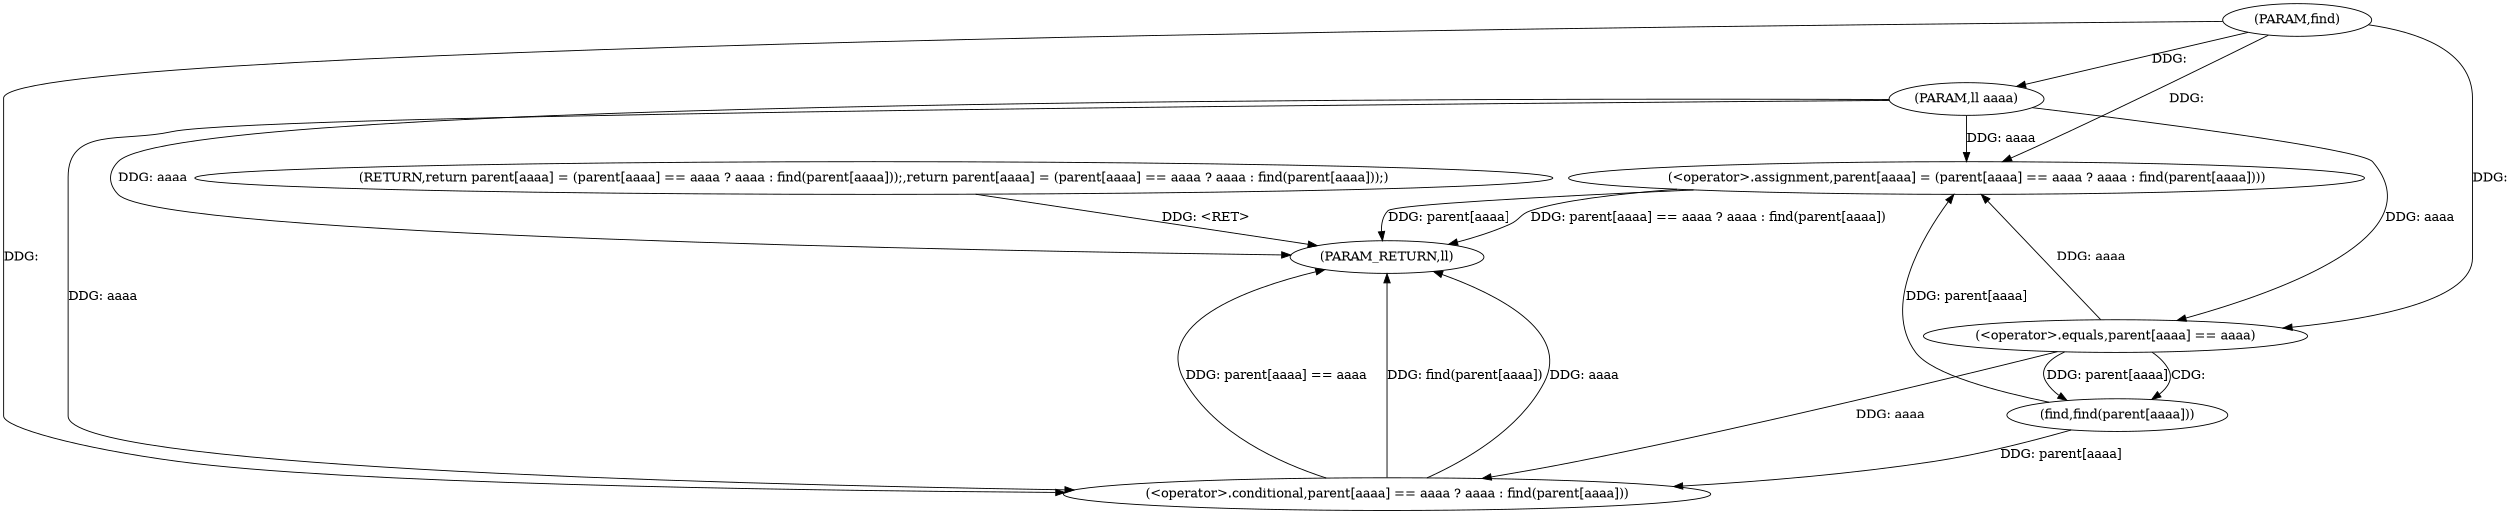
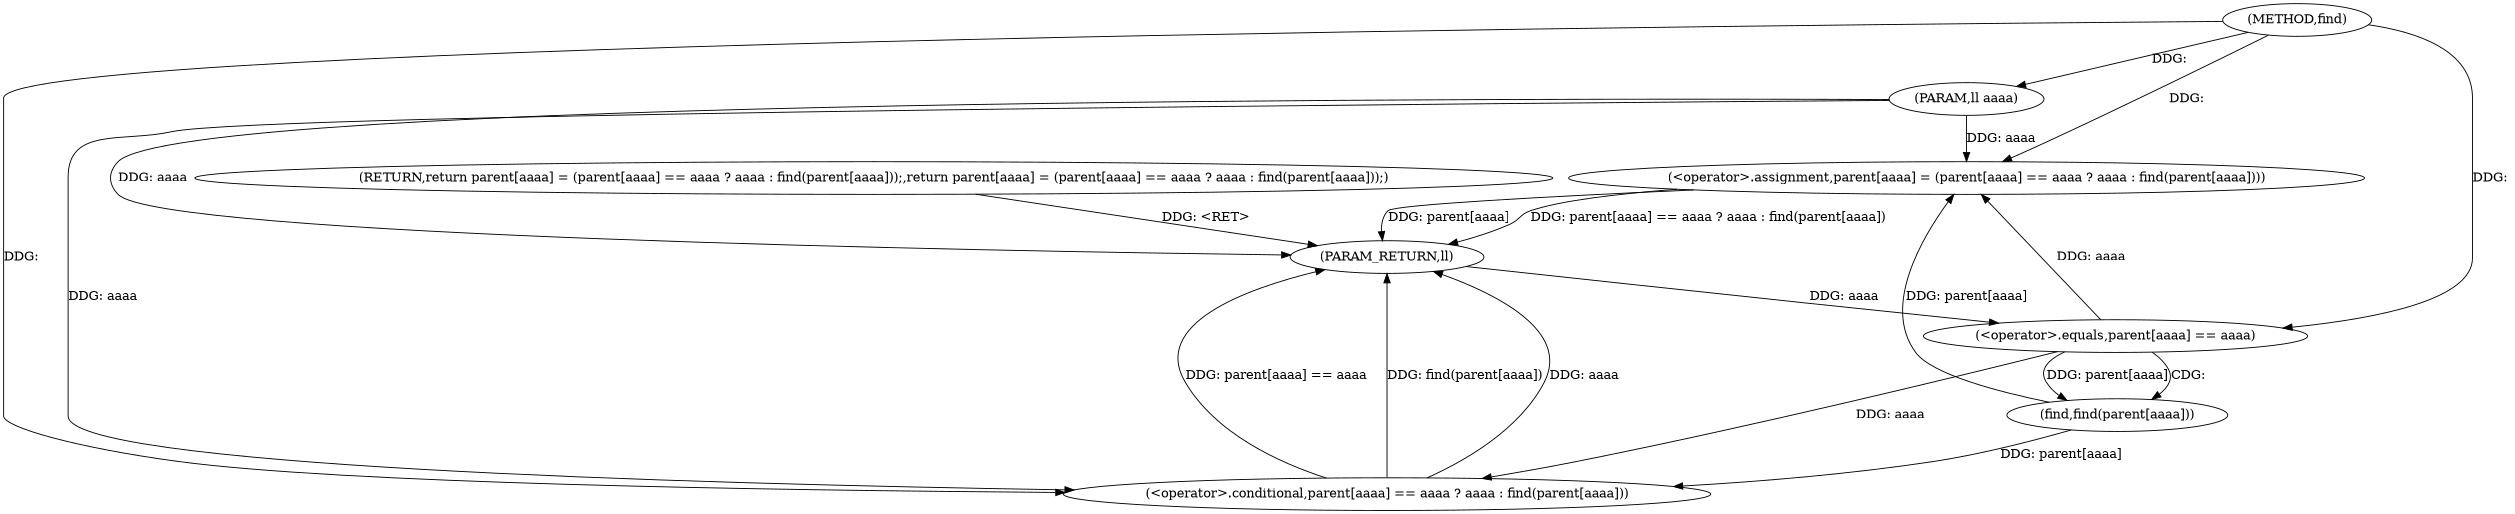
node "(PARAM,find)": label "(PARAM,find)" -> "(METHOD,find)"
edge "(PARAM,ll aaaa)" -> "(<operator>.equals,parent[aaaa] == aaaa)": now "(PARAM_RETURN,ll)" -> "(<operator>.equals,parent[aaaa] == aaaa)"
